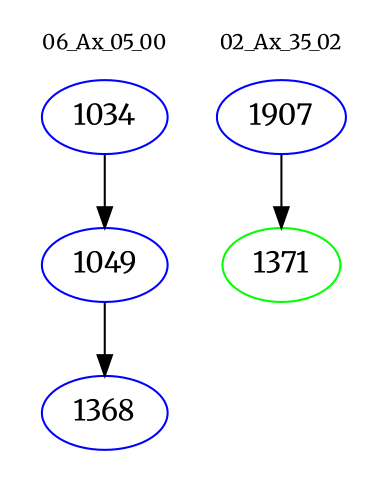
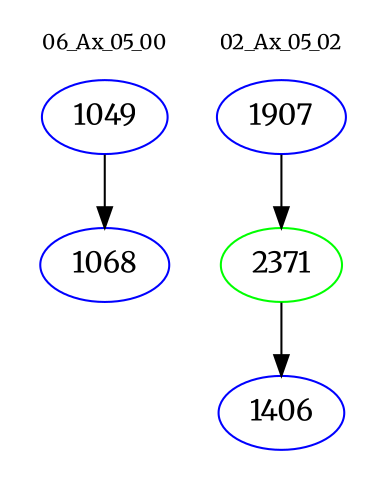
cluster "02_Ax_35_02": label "02_Ax_35_02" -> "02_Ax_05_02"
node "1034": removed
node "1371": label "1371" -> "2371"
node "1368": label "1368" -> "1068"
node "1406": added
